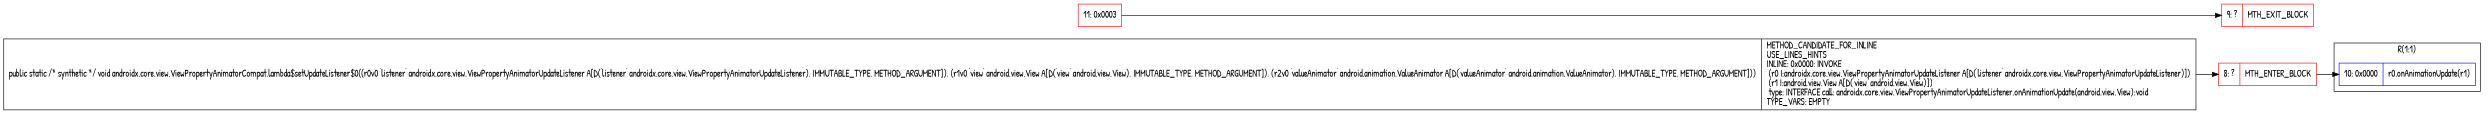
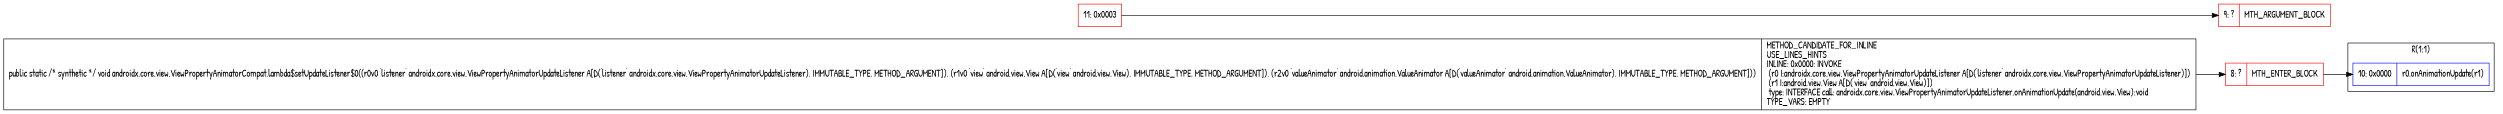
node "9: ?": text "MTH_EXIT_BLOCK" -> "MTH_ARGUMENT_BLOCK"
